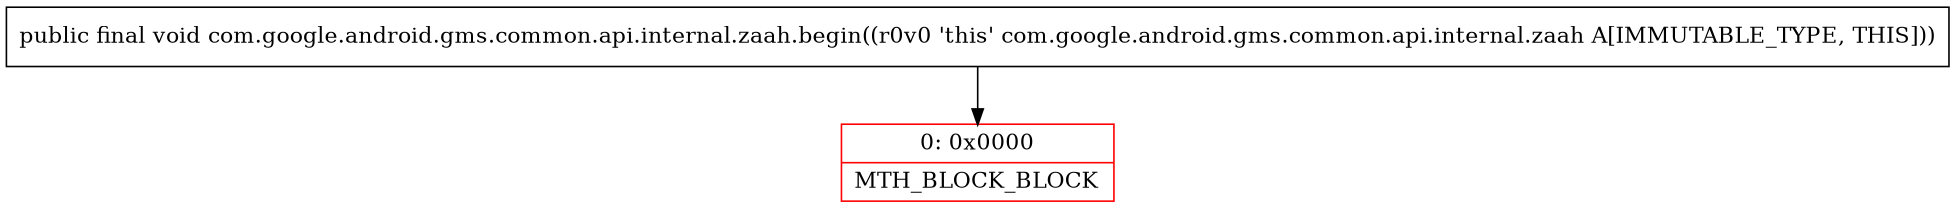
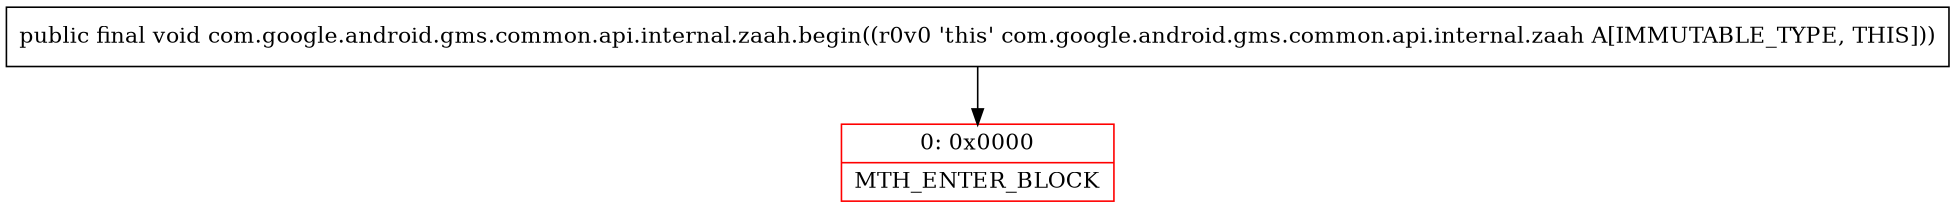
node "0: 0x0000": text "MTH_BLOCK_BLOCK" -> "MTH_ENTER_BLOCK"
